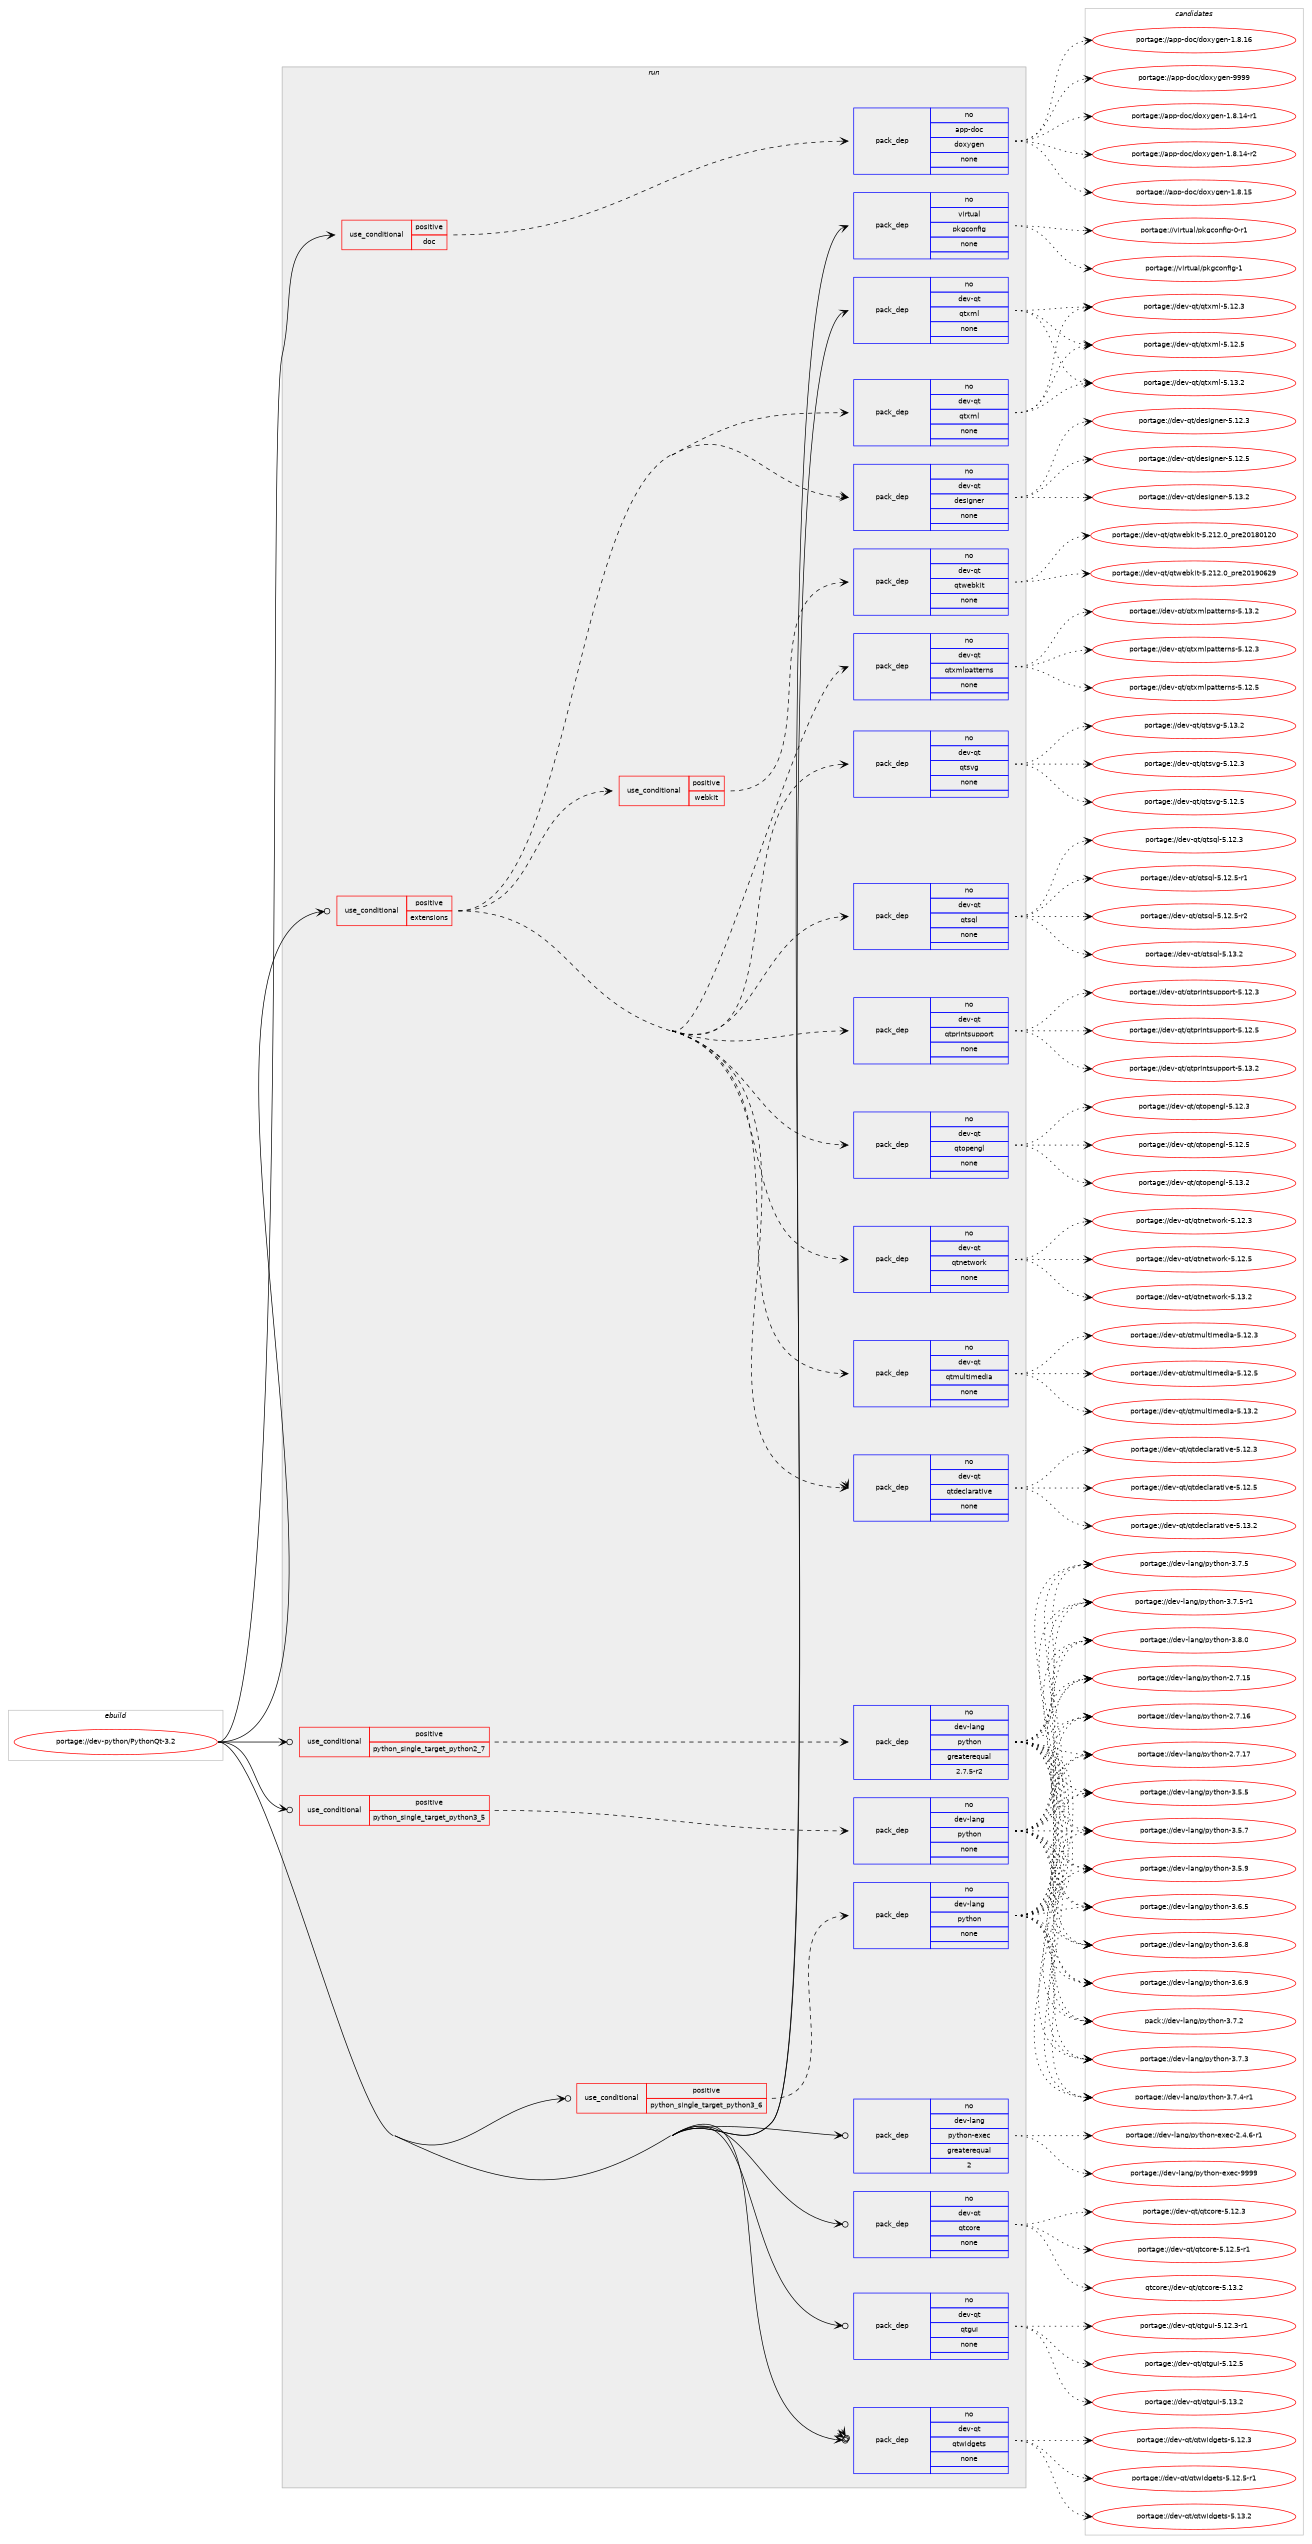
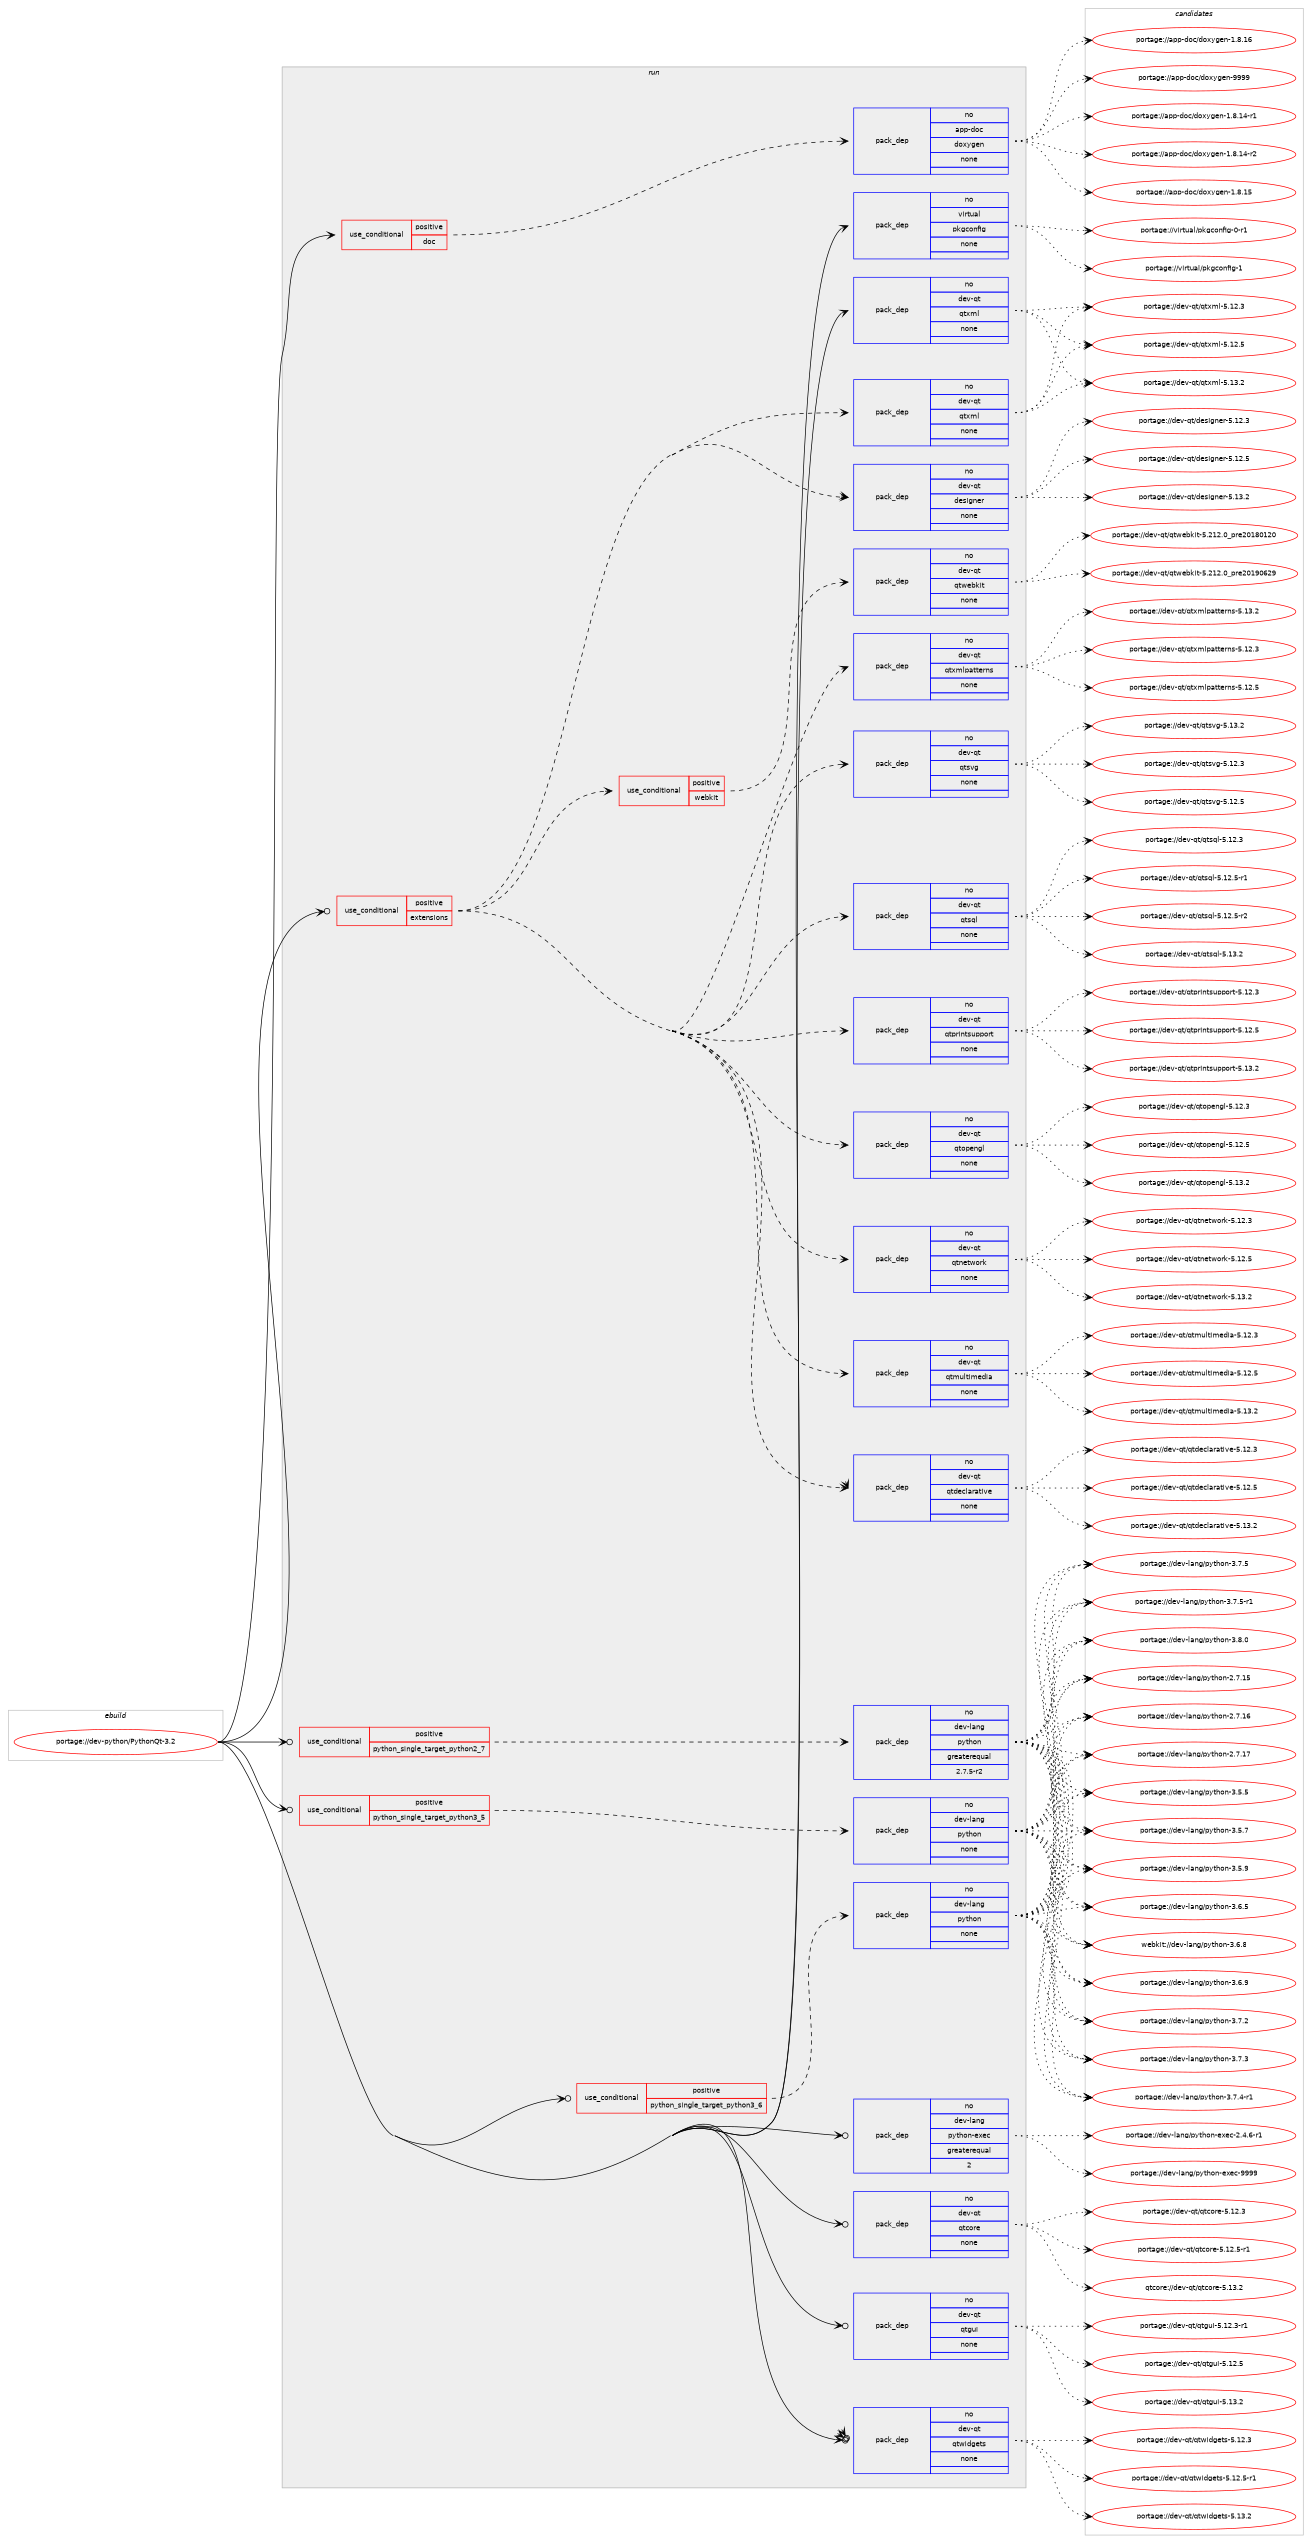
node "portage://dev-lang/python-3.6.8": label "portage://dev-lang/python-3.6.8" -> "webkit://dev-lang/python-3.6.8"
node "pack://dev-lang/python-3.7.2": label "pack://dev-lang/python-3.7.2" -> "portage://dev-lang/python-3.7.2"
